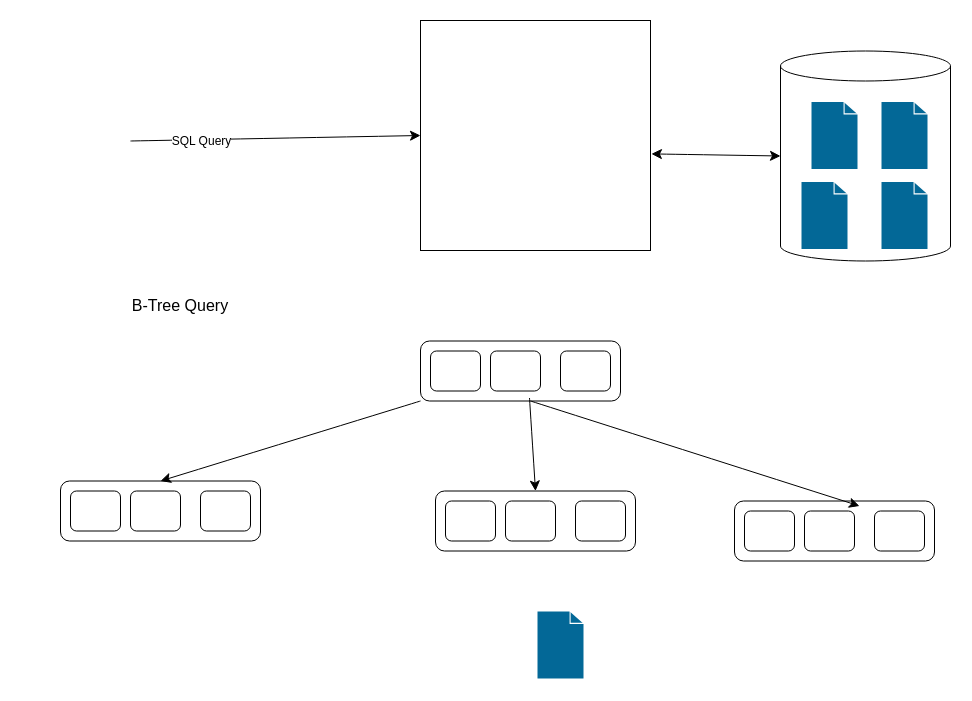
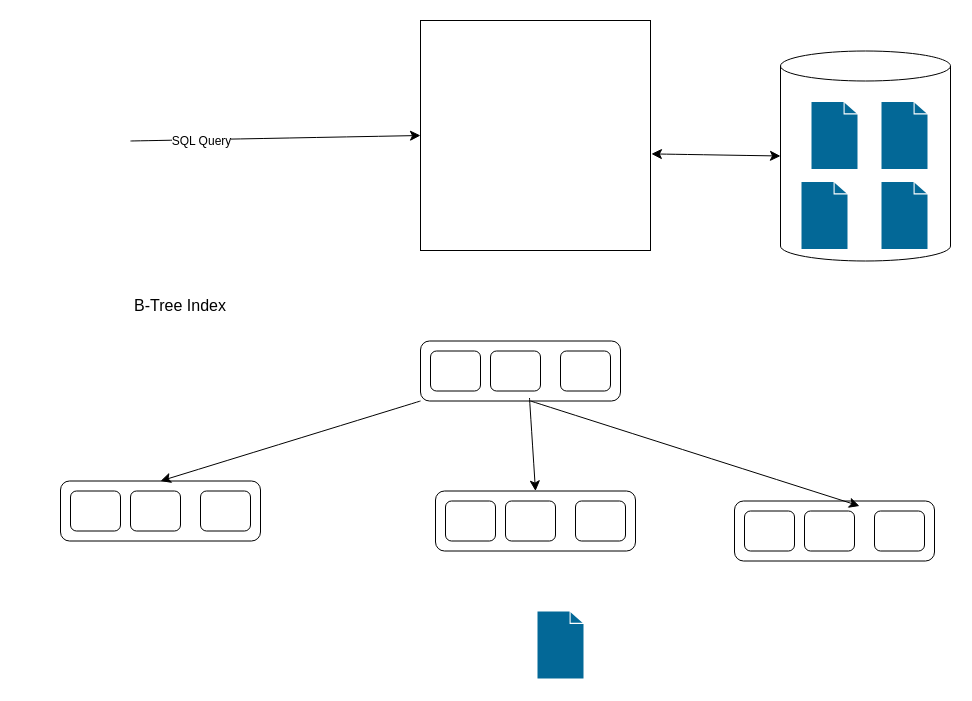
node "B-Tree Query": label "B-Tree Query" -> "B-Tree Index"
